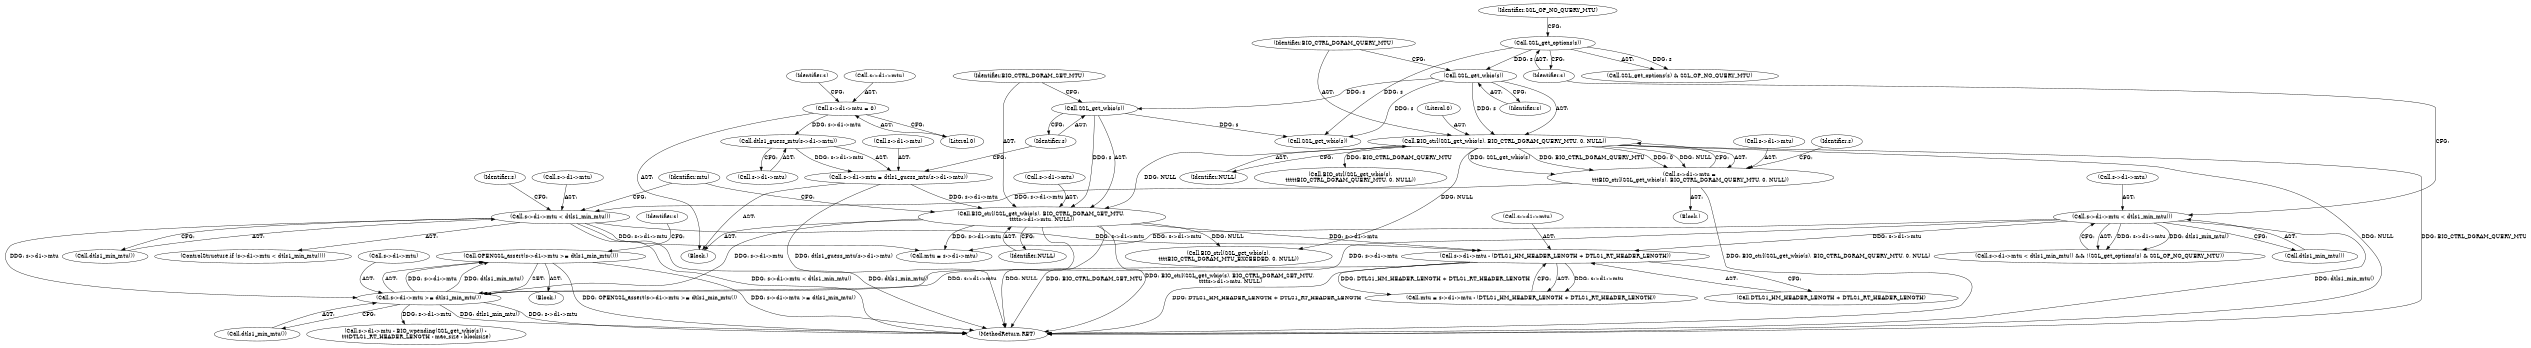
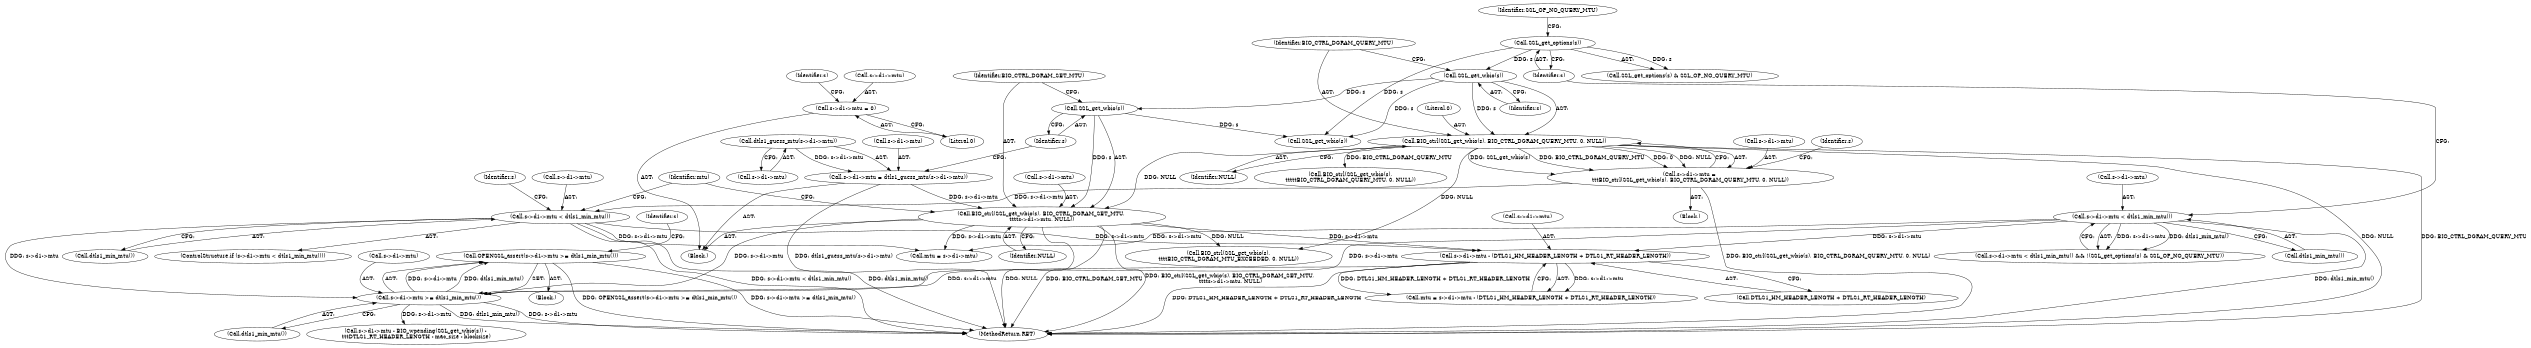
edge "(Call,s->d1->mtu = 0)" -> "(Call,dtls1_guess_mtu(s->d1->mtu))": removed, label "DDG: s->d1->mtu"
